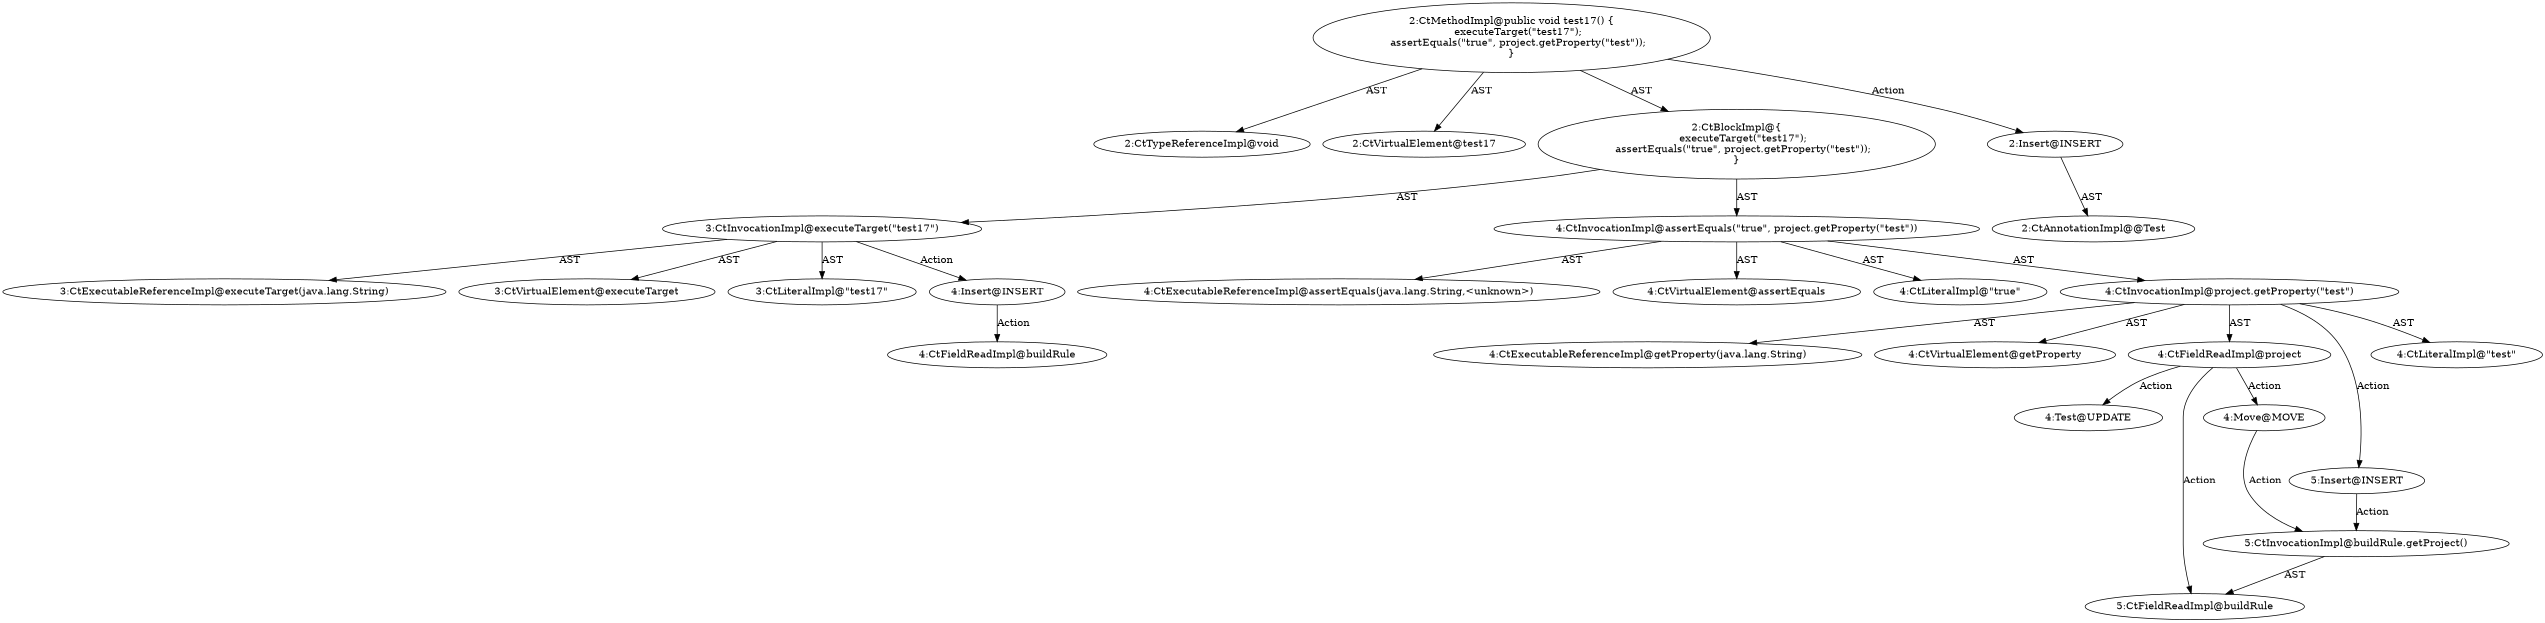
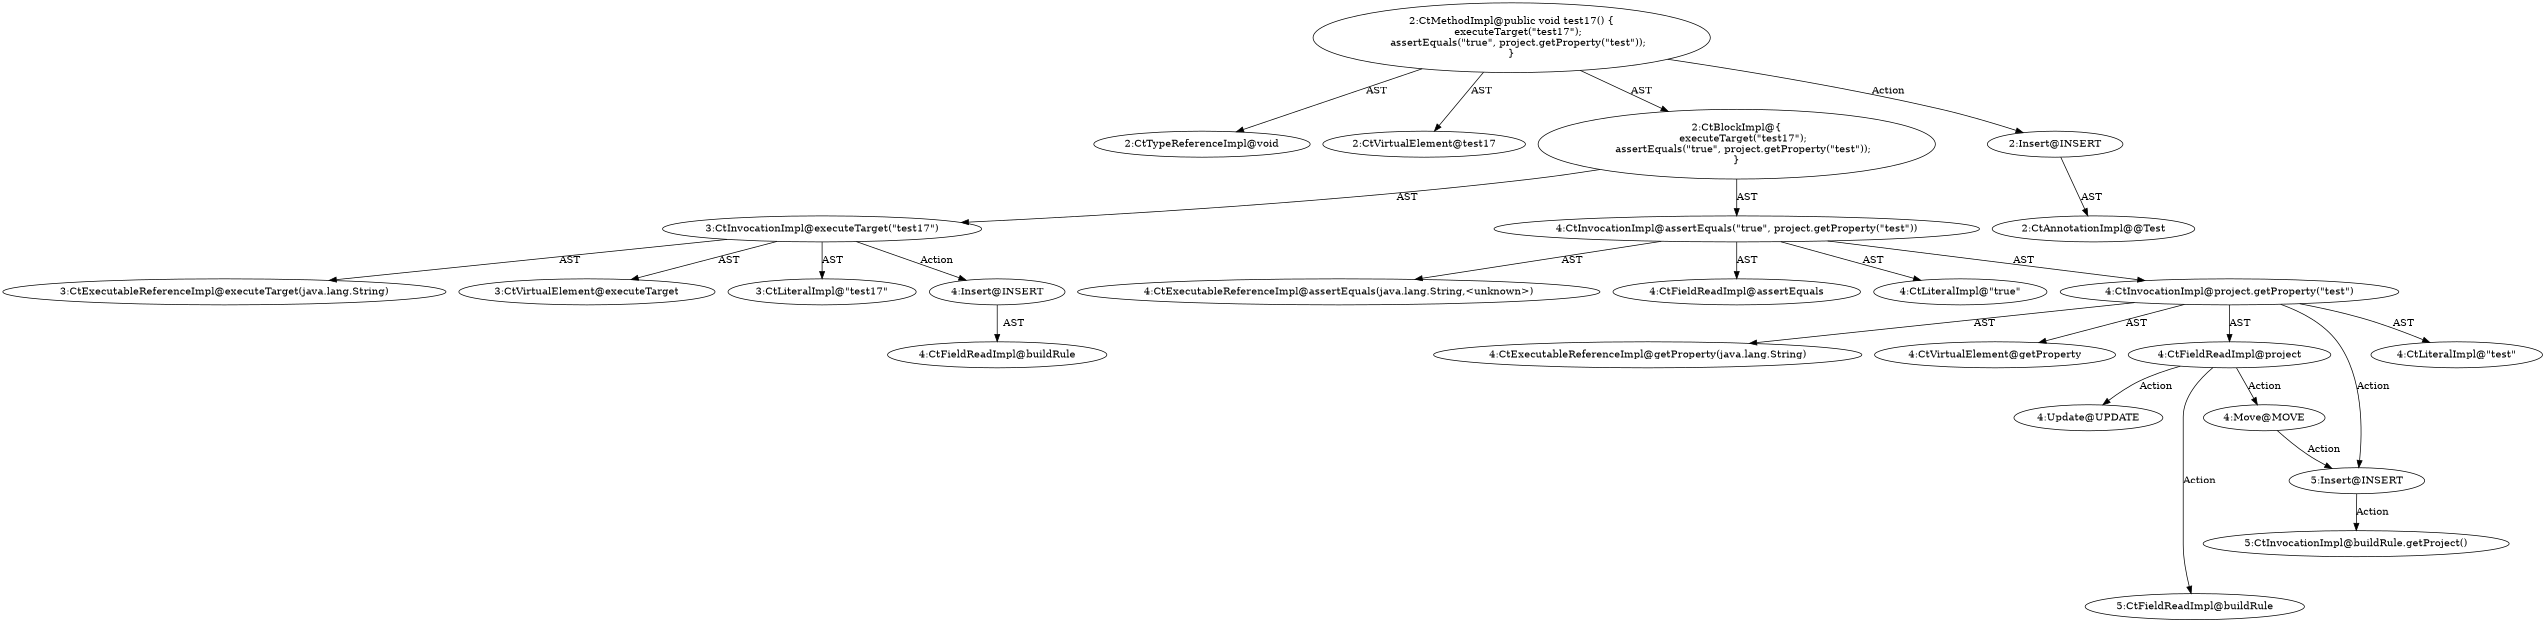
node "4:CtVirtualElement@assertEquals": label "4:CtVirtualElement@assertEquals" -> "4:CtFieldReadImpl@assertEquals"
edge "4:Insert@INSERT" -> "4:CtFieldReadImpl@buildRule": label "Action" -> "AST"
node "4:Test@UPDATE": label "4:Test@UPDATE" -> "4:Update@UPDATE"
edge "4:Move@MOVE" -> "5:CtInvocationImpl@buildRule.getProject()": now "4:Move@MOVE" -> "5:Insert@INSERT"
edge "5:CtInvocationImpl@buildRule.getProject()" -> "5:CtFieldReadImpl@buildRule": removed, label "AST"
